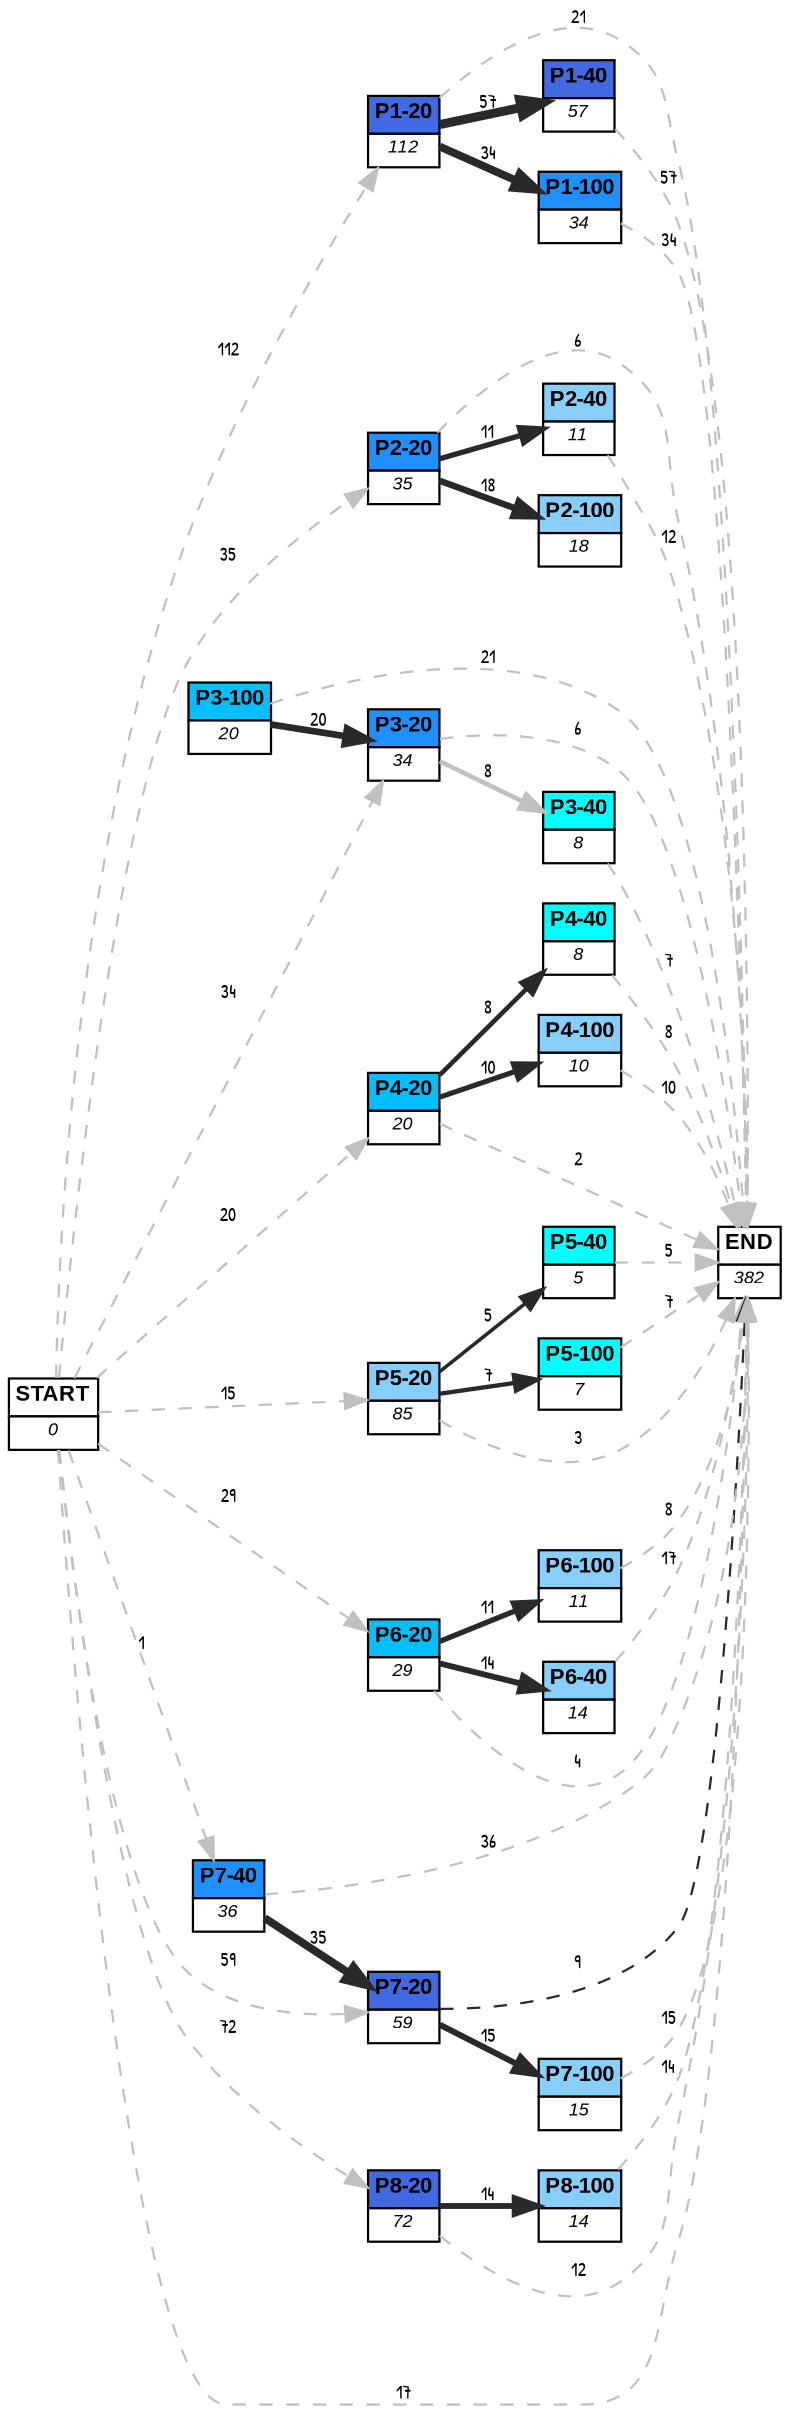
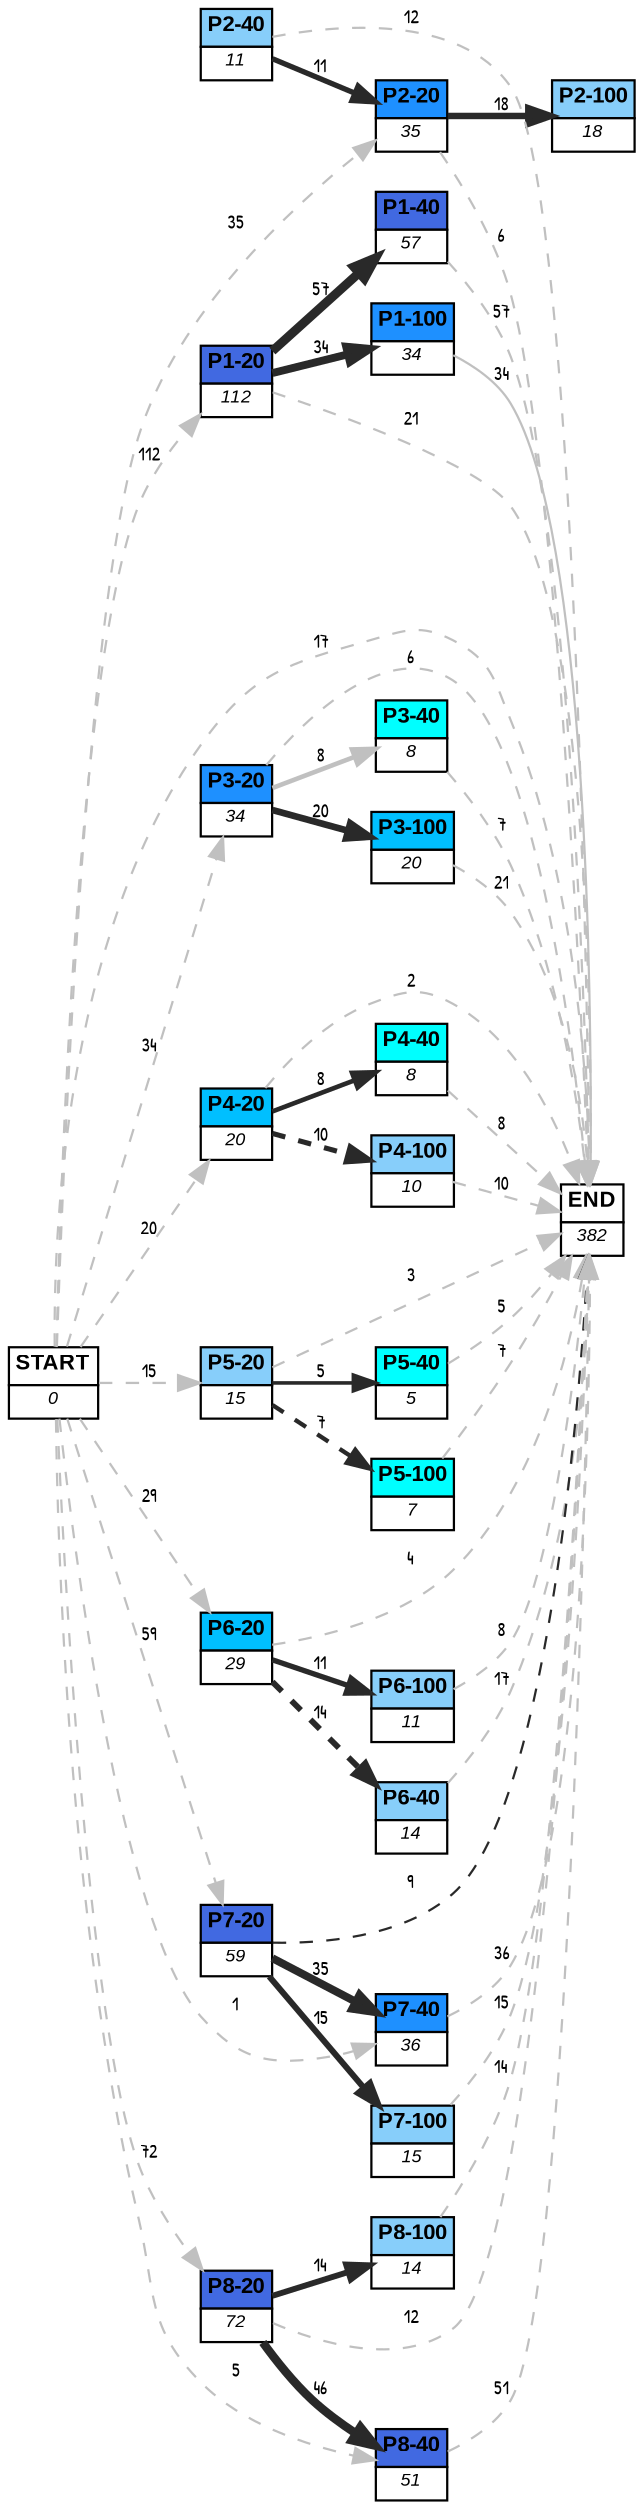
edge "P2-20" -> "P2-40": reversed
edge "P1-100" -> "END": style dashed -> solid
edge "P3-100" -> "P3-20": reversed
edge "P4-20" -> "P4-100": style solid -> dashed
edge "P5-20" -> "P5-100": style solid -> dashed
node "P5-20": text "85" -> "15"
edge "P6-20" -> "P6-40": style solid -> dashed
edge "P7-40" -> "P7-20": reversed
node "P8-40": added
